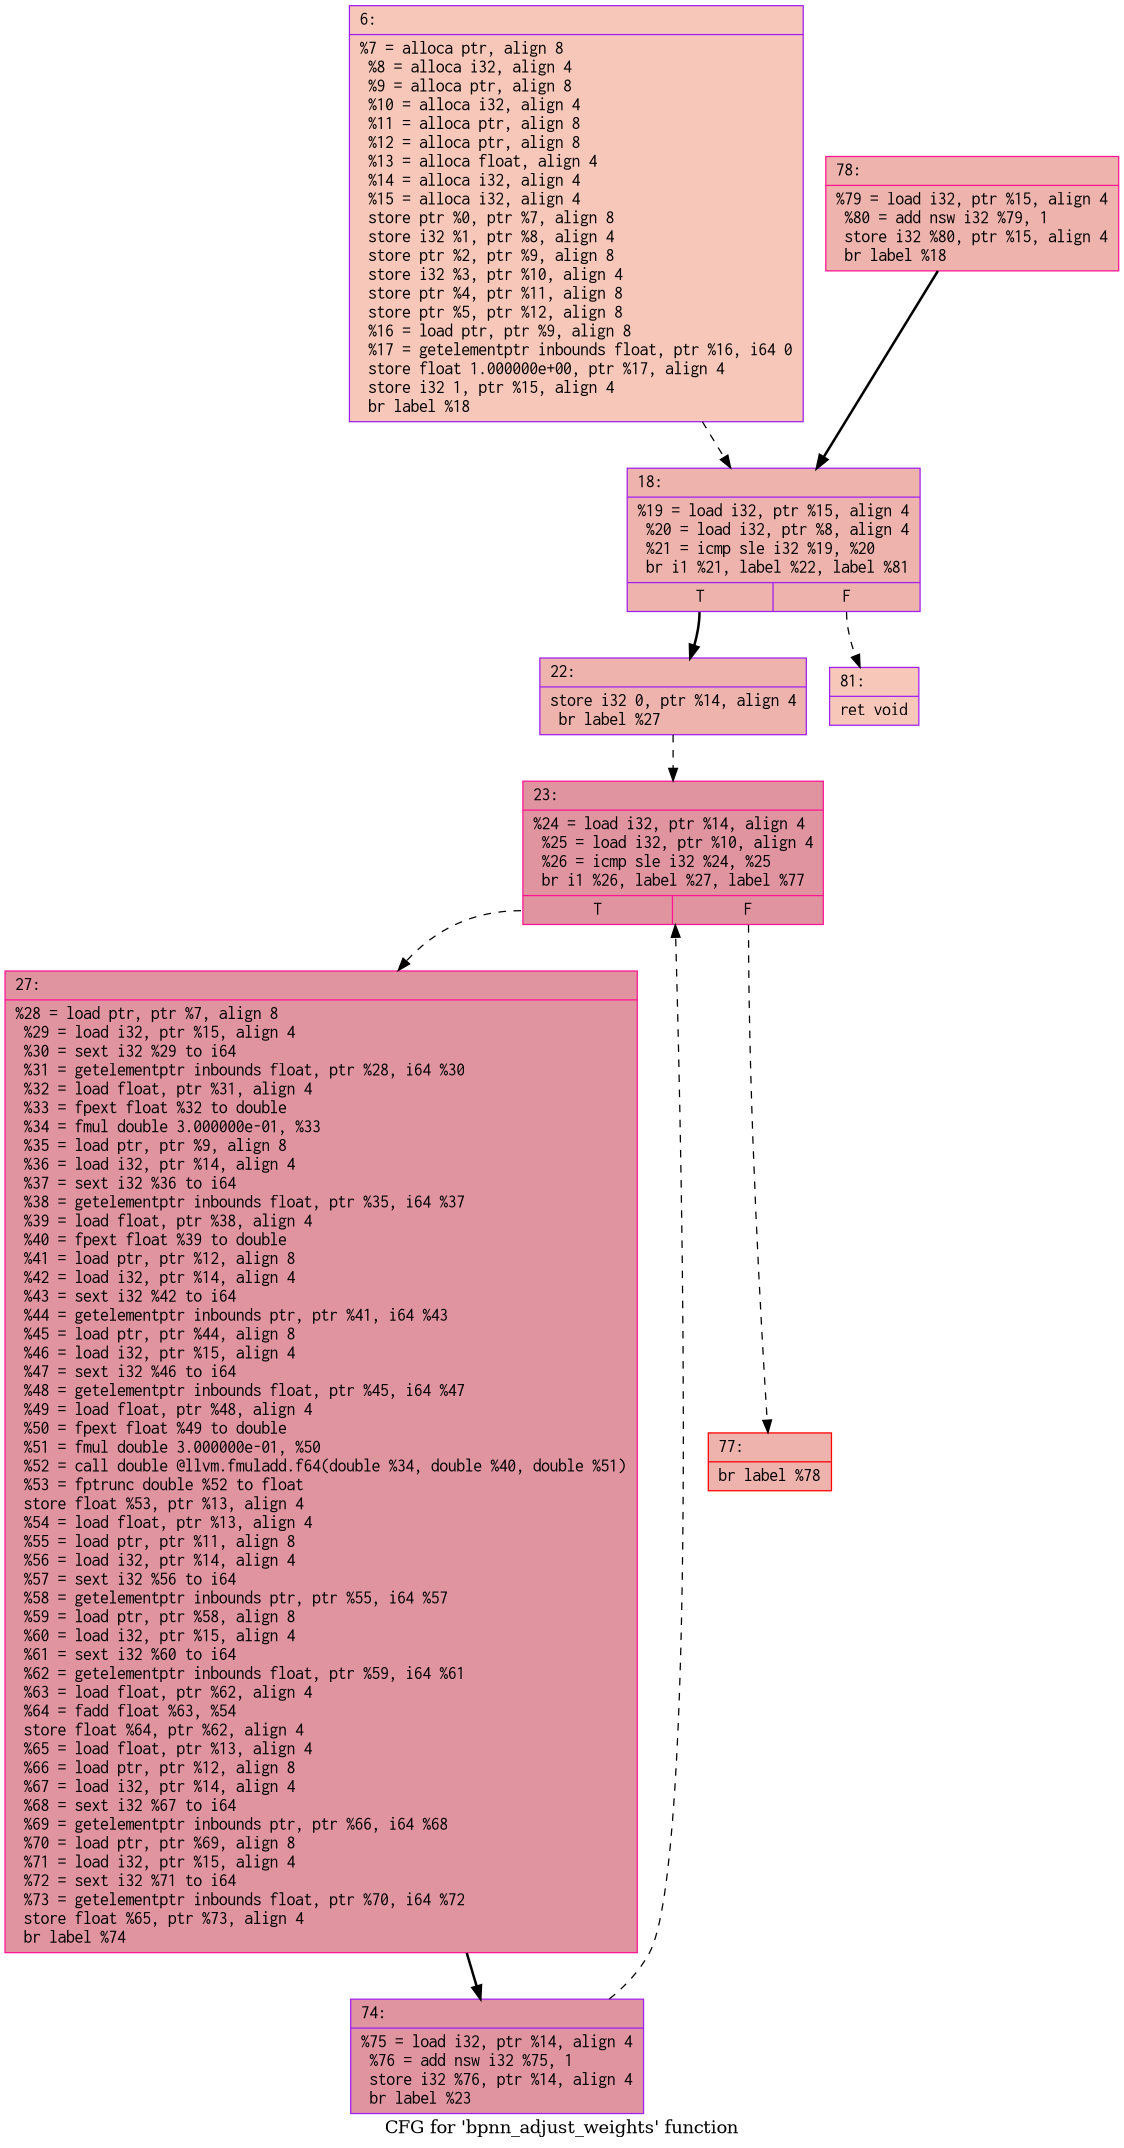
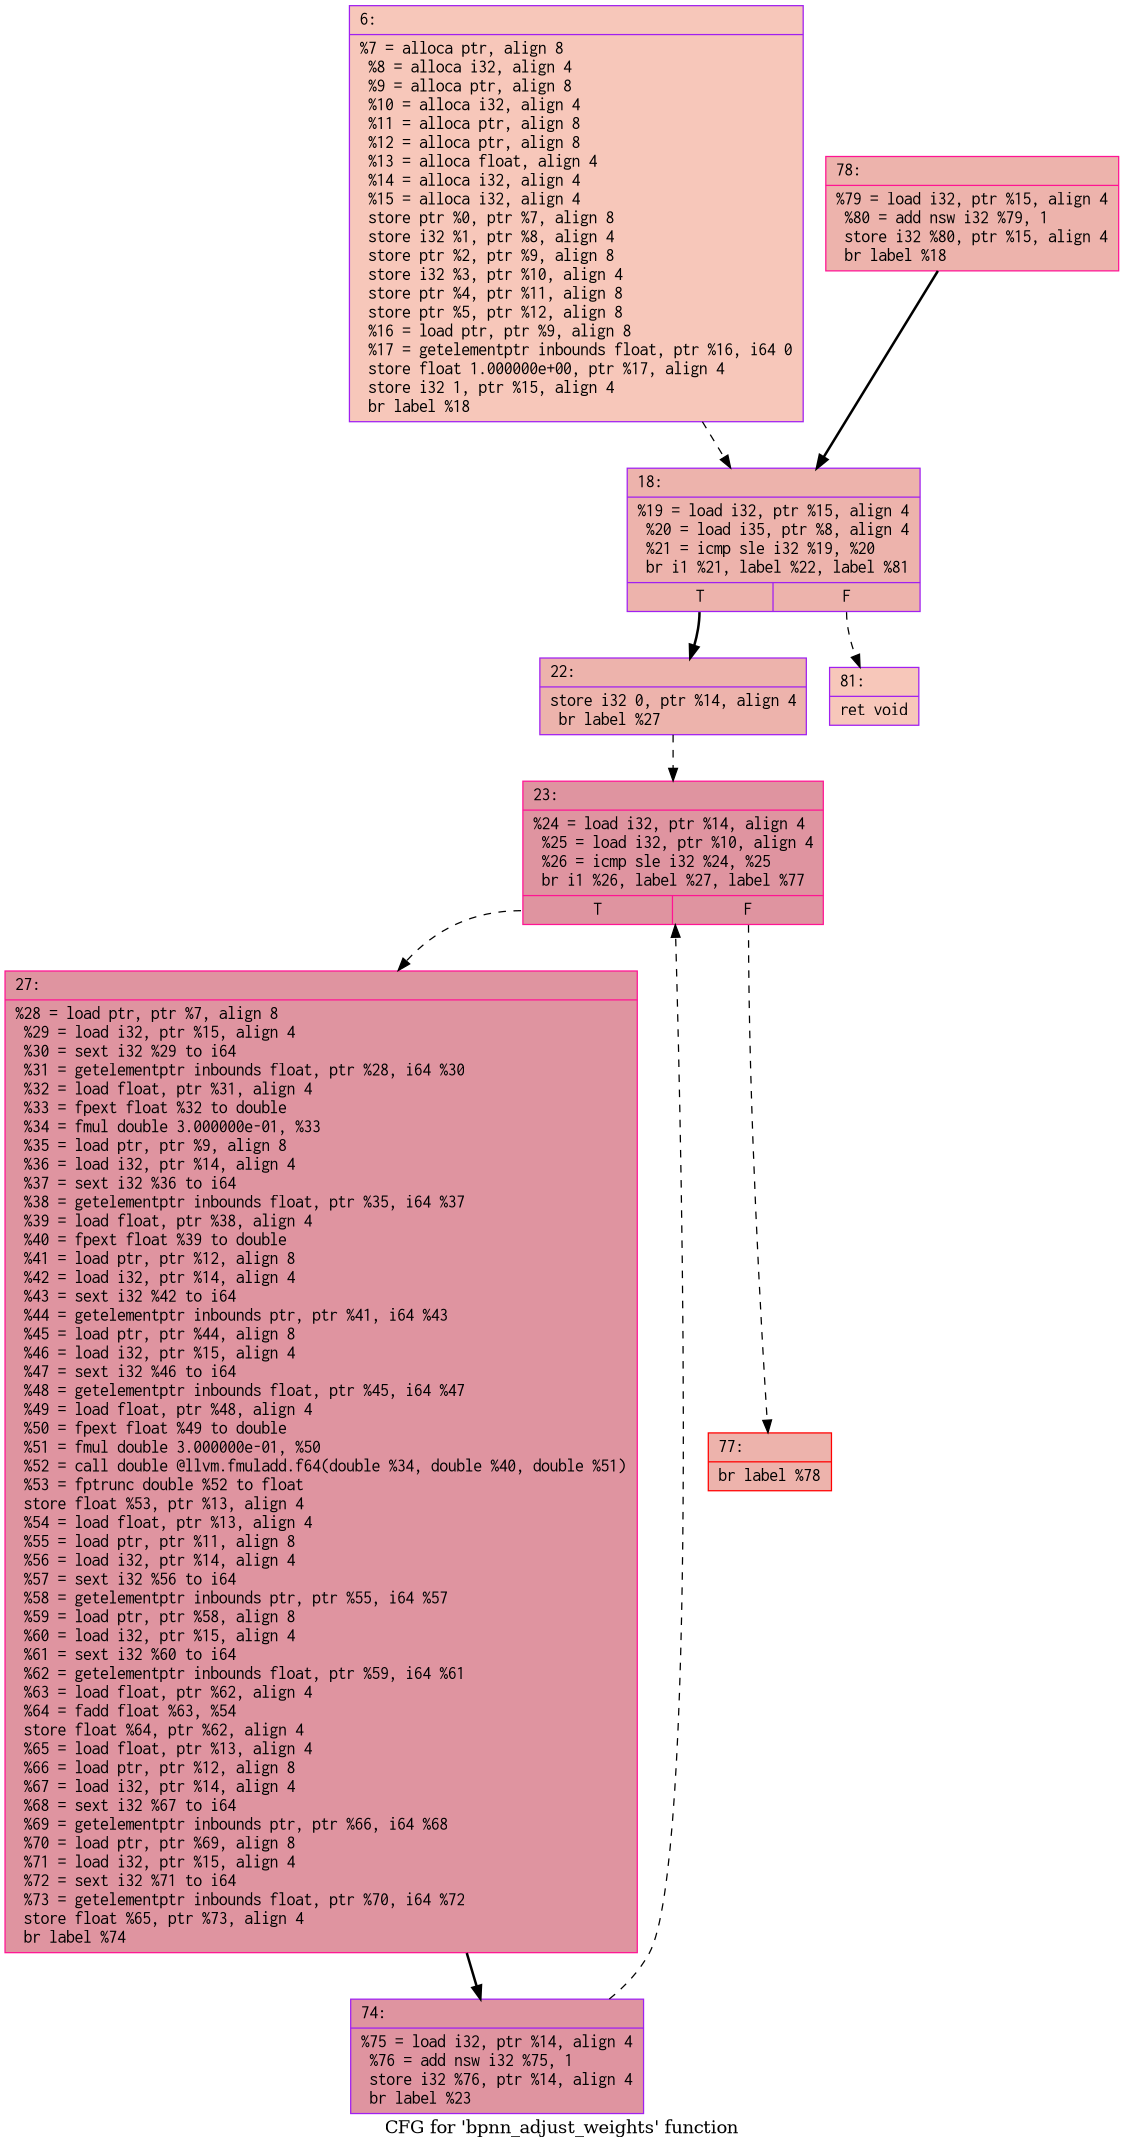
node "18:": text "%20 = load i32, ptr %8, align 4" -> "%20 = load i35, ptr %8, align 4"
